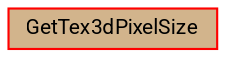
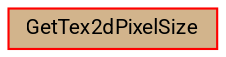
node "GetTex3dPixelSize": label "GetTex3dPixelSize" -> "GetTex2dPixelSize"
